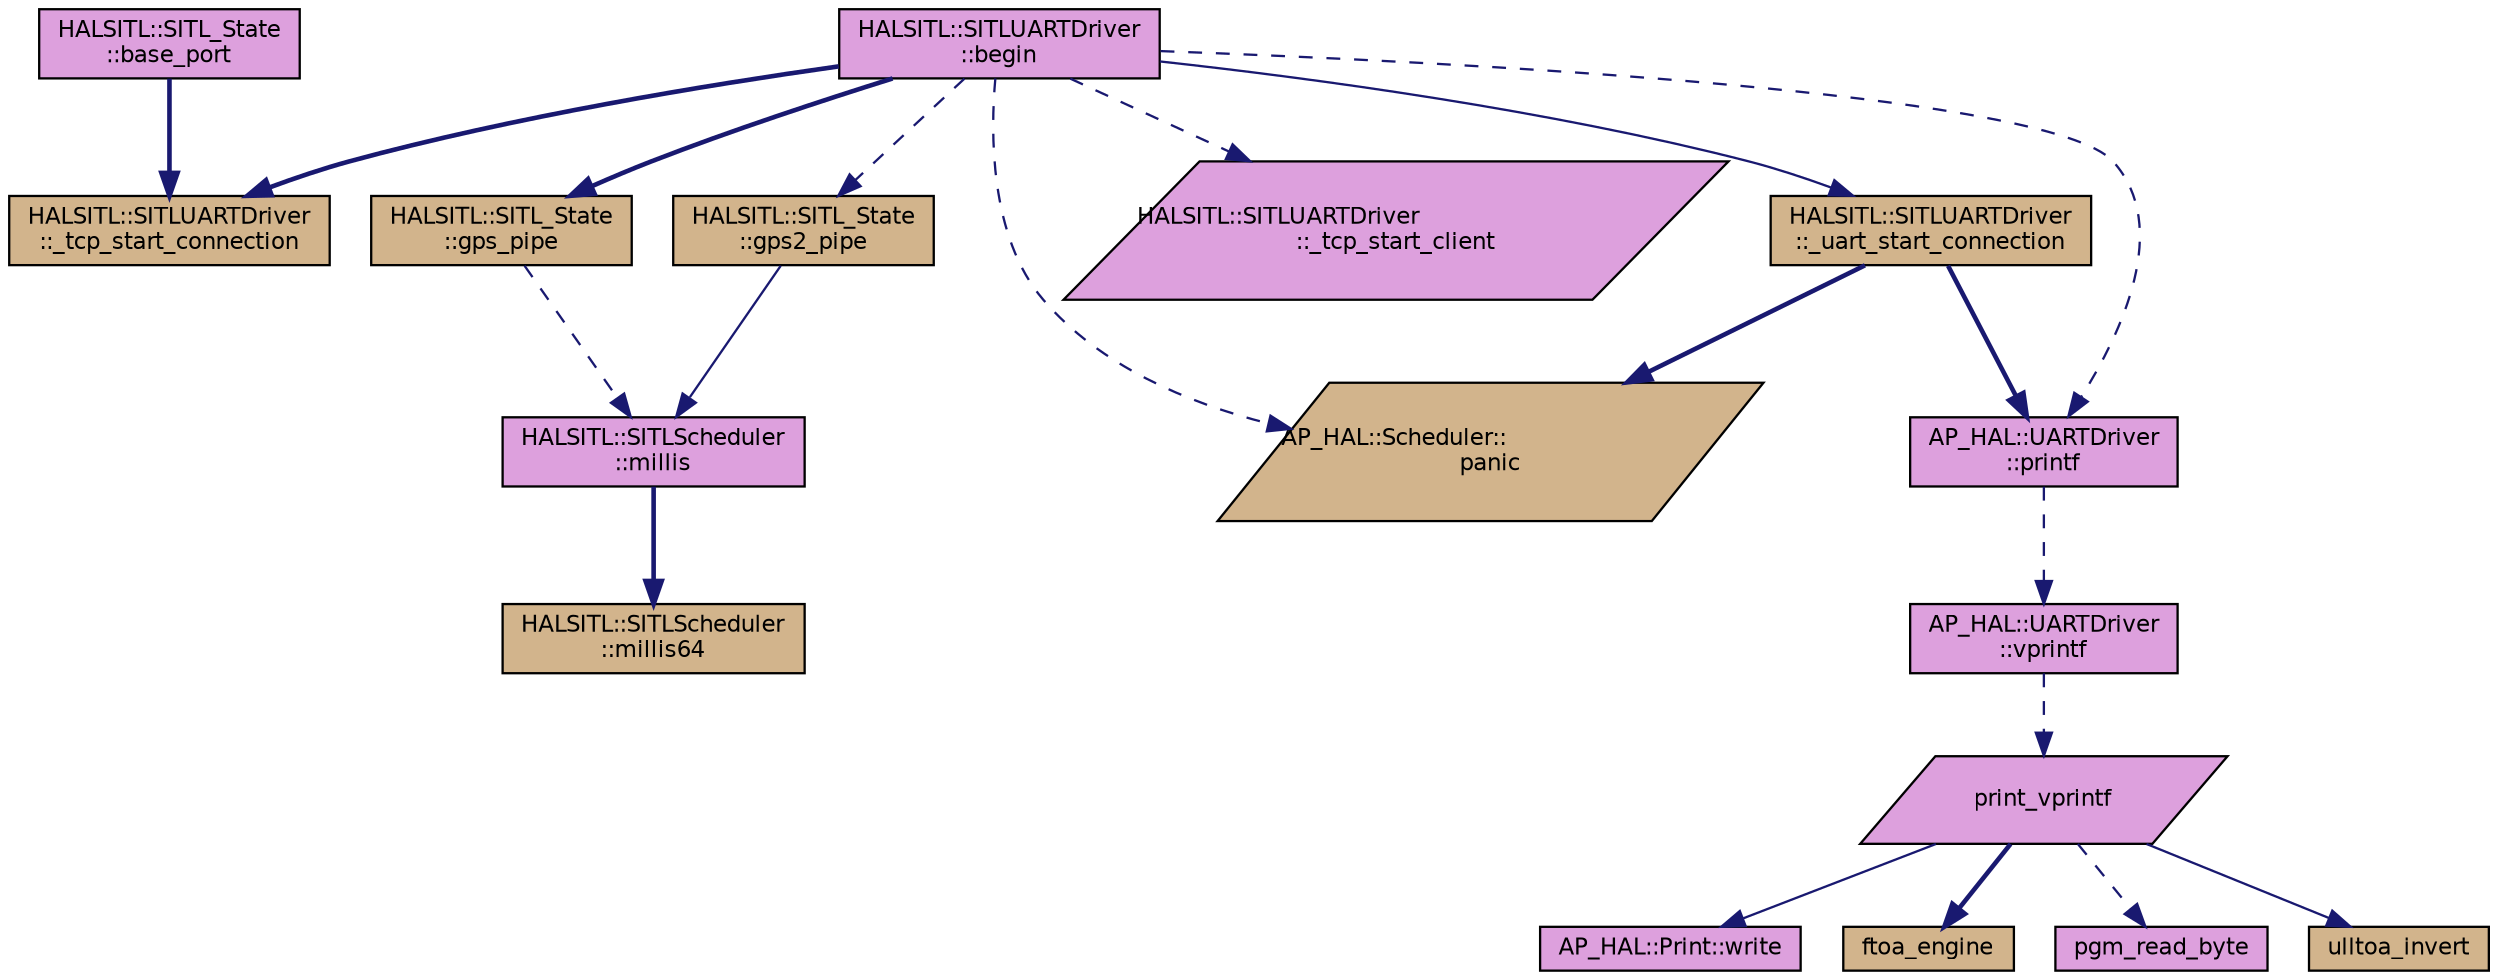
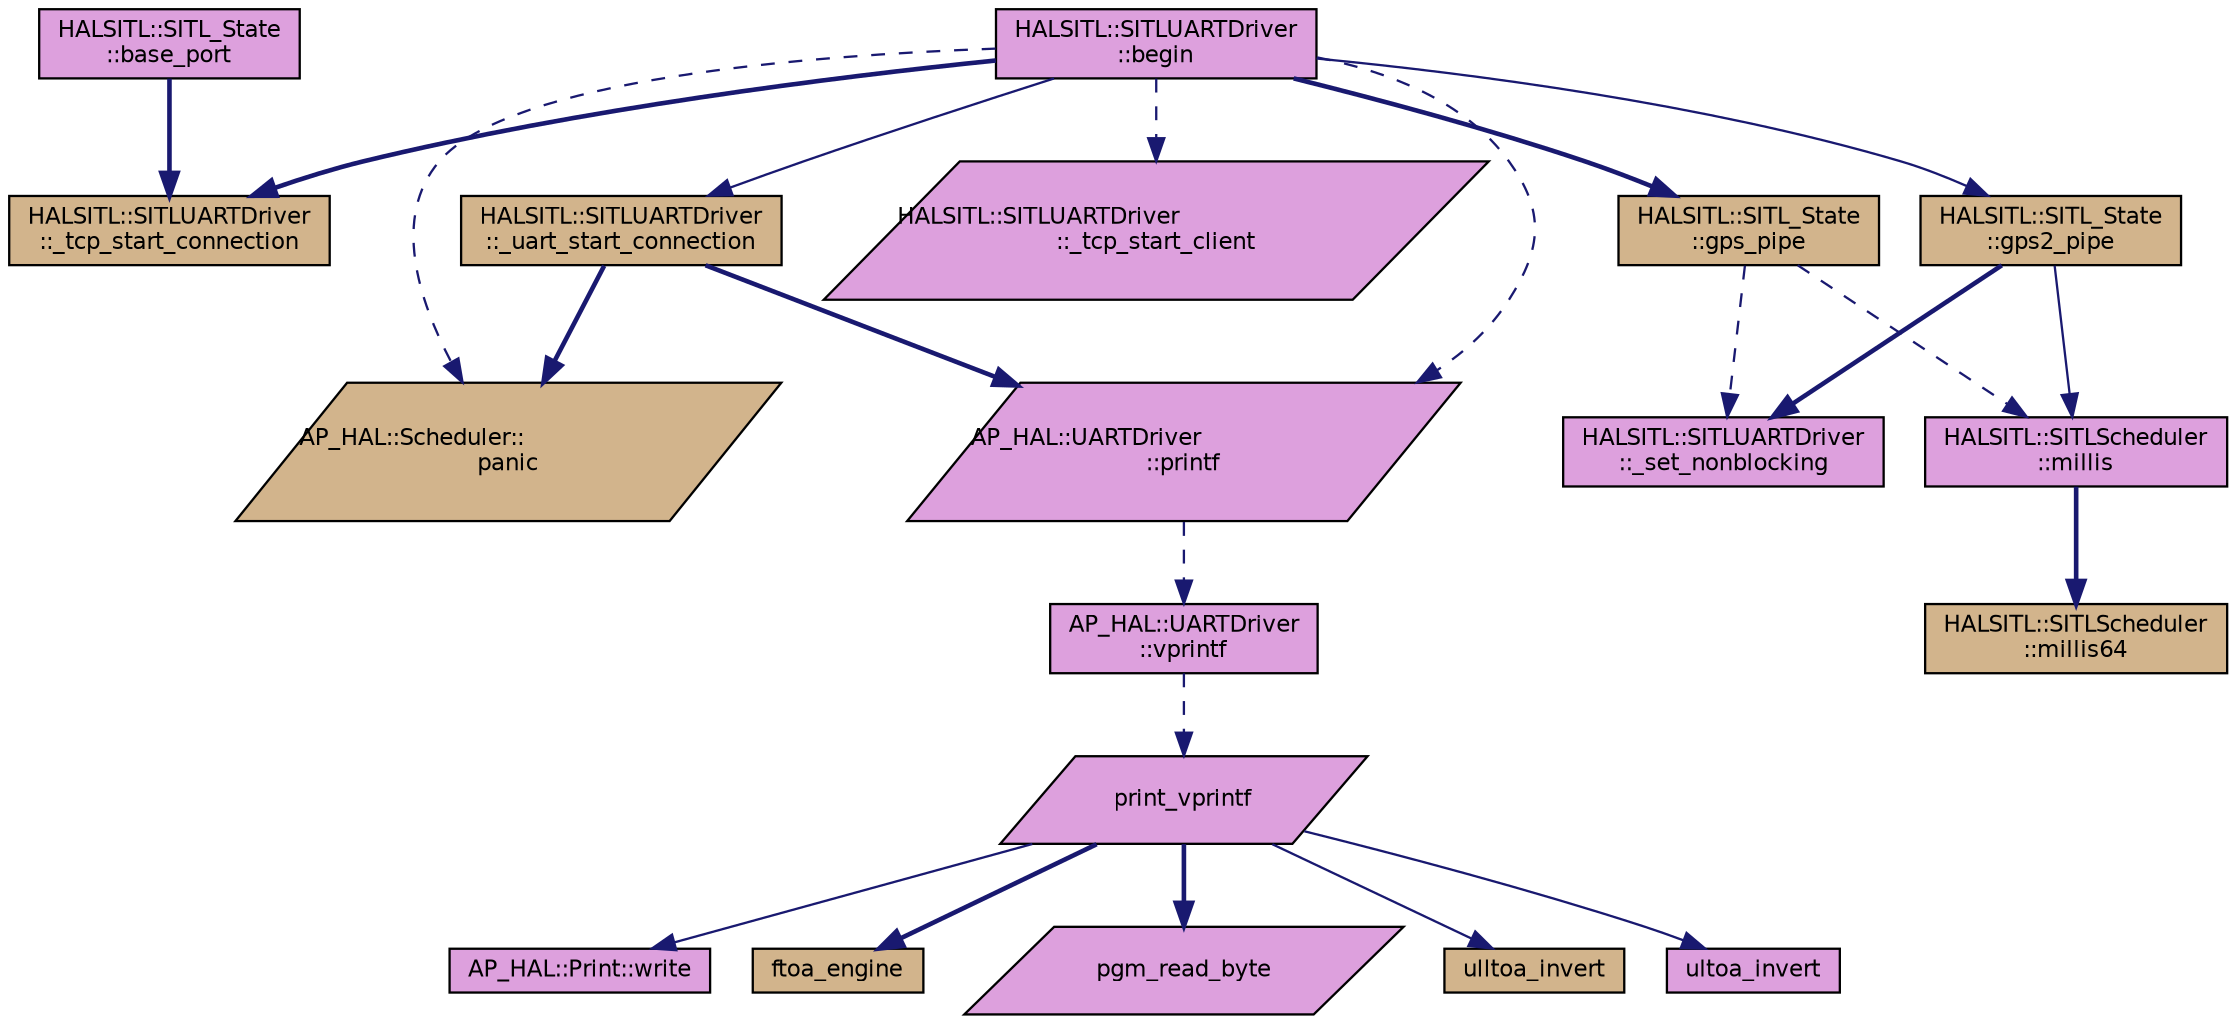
edge "HALSITL::SITLUARTDriver ::begin" -> "HALSITL::SITL_State ::gps2_pipe": style dashed -> solid
node "HALSITL::SITLUARTDriver ::_set_nonblocking": added
node "AP_HAL::UARTDriver ::printf": shape box -> parallelogram
edge "print_vprintf" -> "pgm_read_byte": style dashed -> bold
node "pgm_read_byte": shape box -> parallelogram
node "ultoa_invert": added
